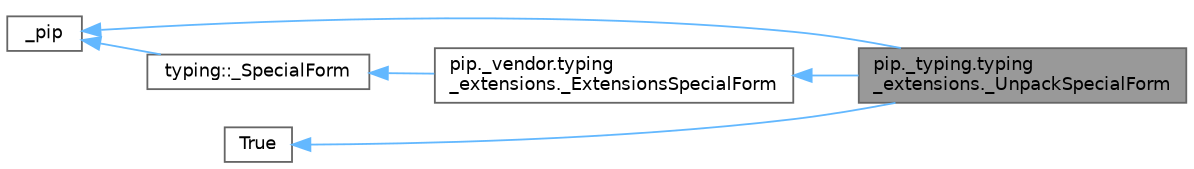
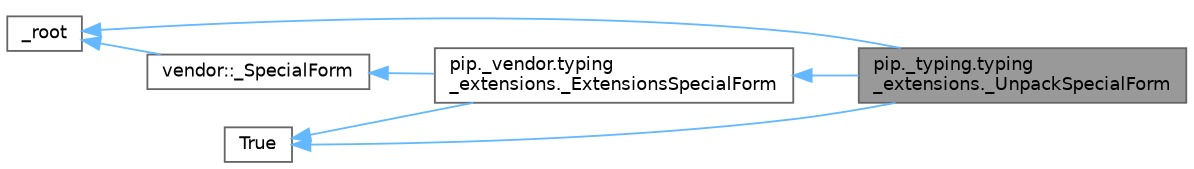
node "_pip": label "_pip" -> "_root"
node "typing::_SpecialForm": label "typing::_SpecialForm" -> "vendor::_SpecialForm"
edge "pip._vendor.typing _extensions._ExtensionsSpecialForm" -> "True": added
